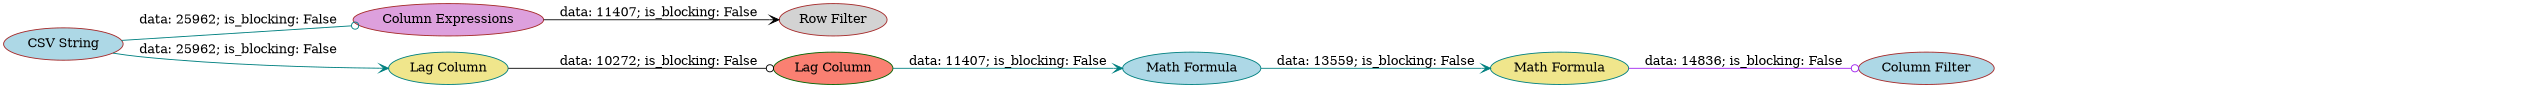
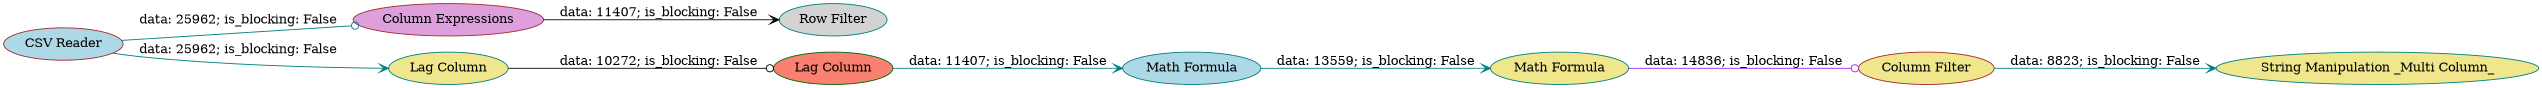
node "Row Filter": color brown -> teal
node "CSV String": label "CSV String" -> "CSV Reader"
node "Column Filter": fillcolor lightblue -> khaki
node "String Manipulation _Multi Column_": added
